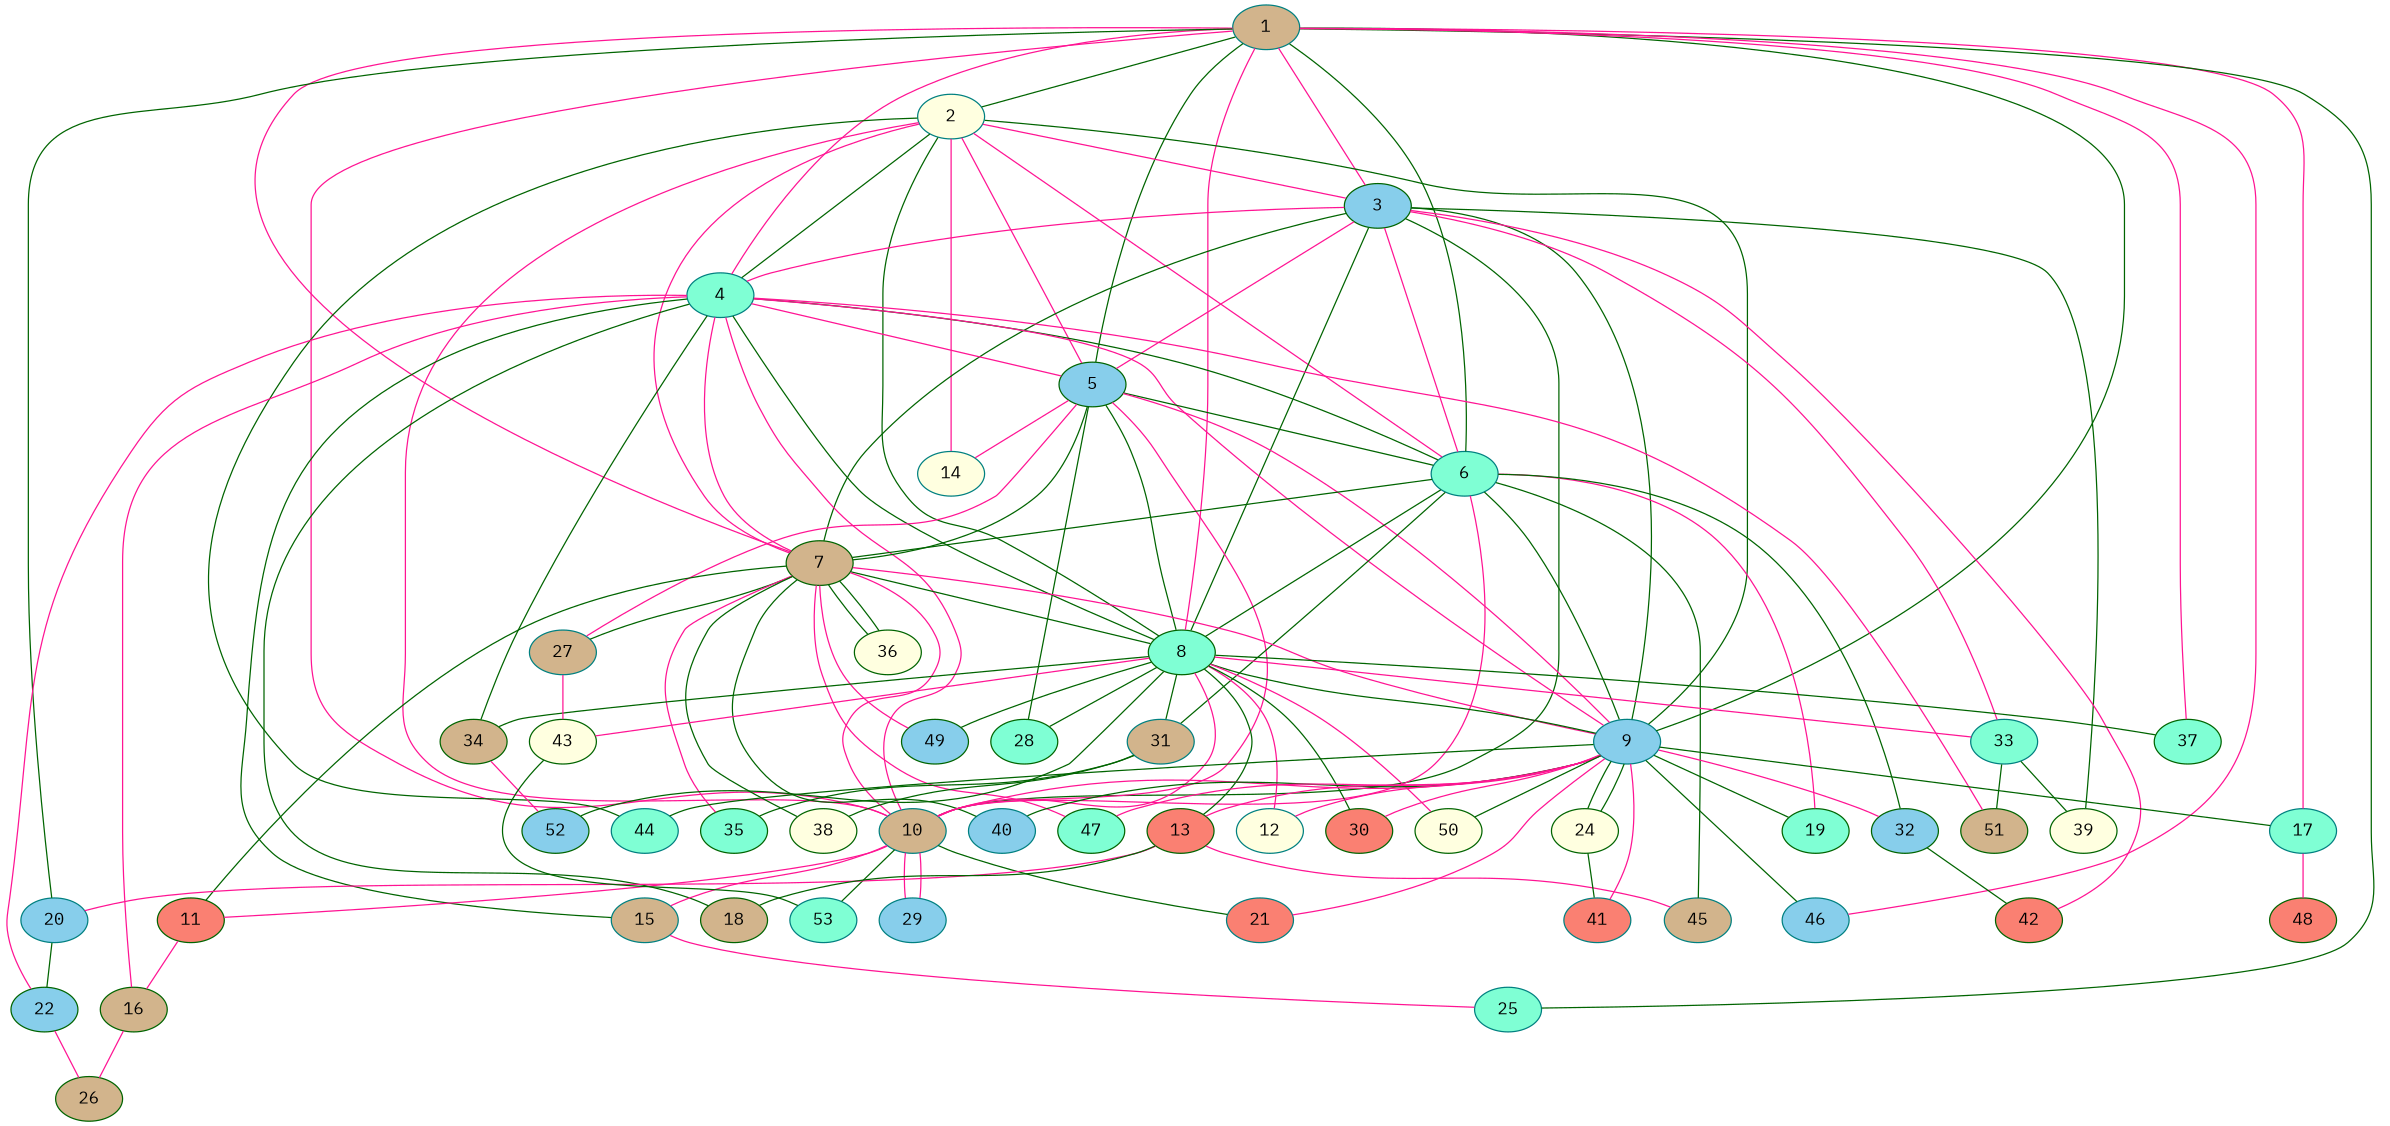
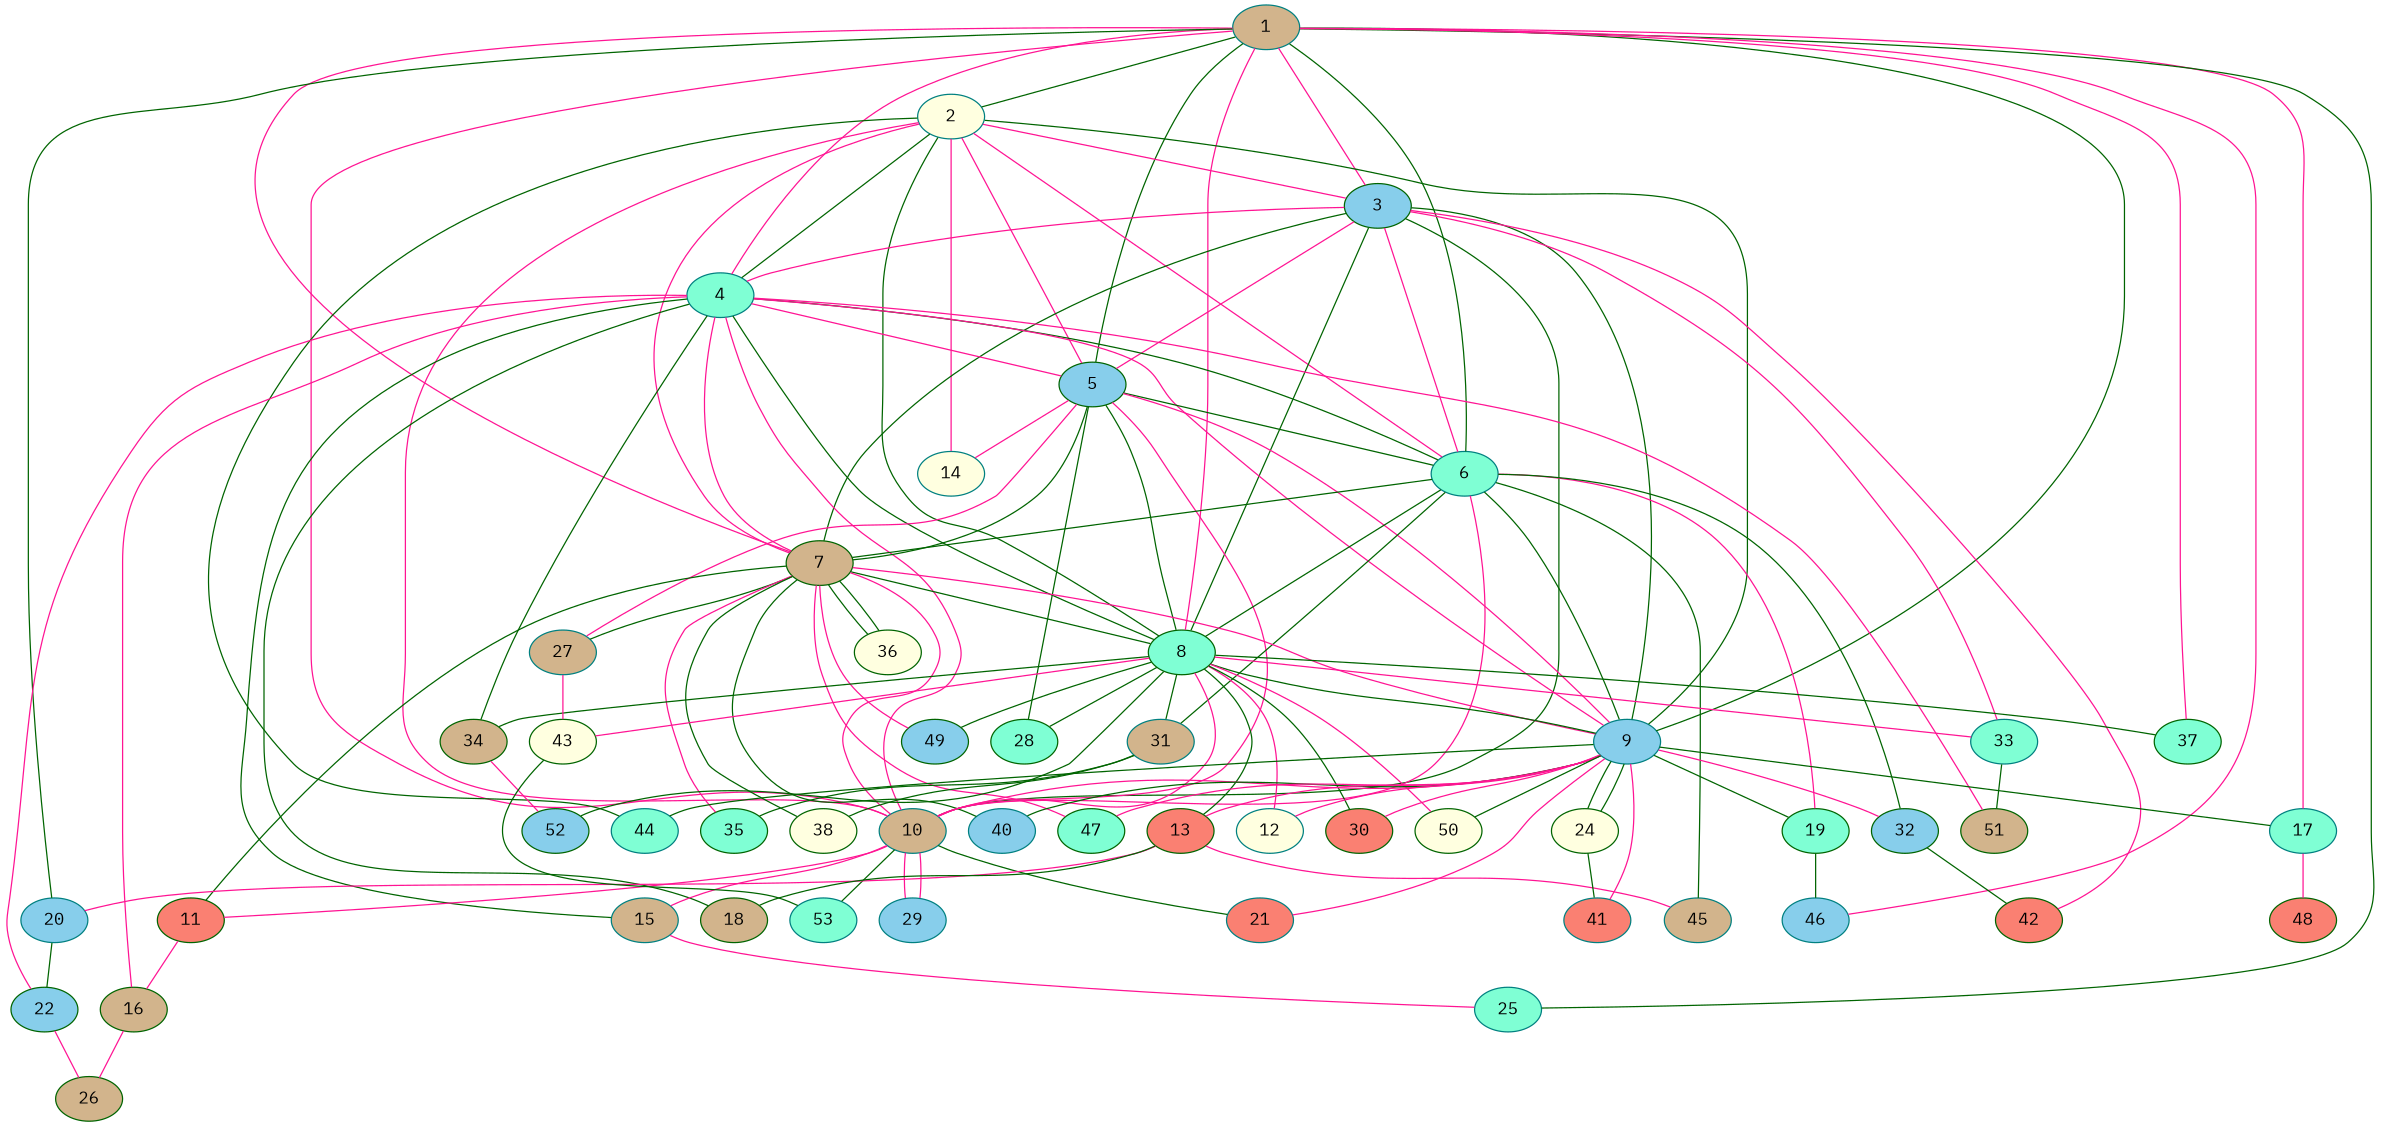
edge "9" -- "46": now "19" -- "46"
node "39": removed
